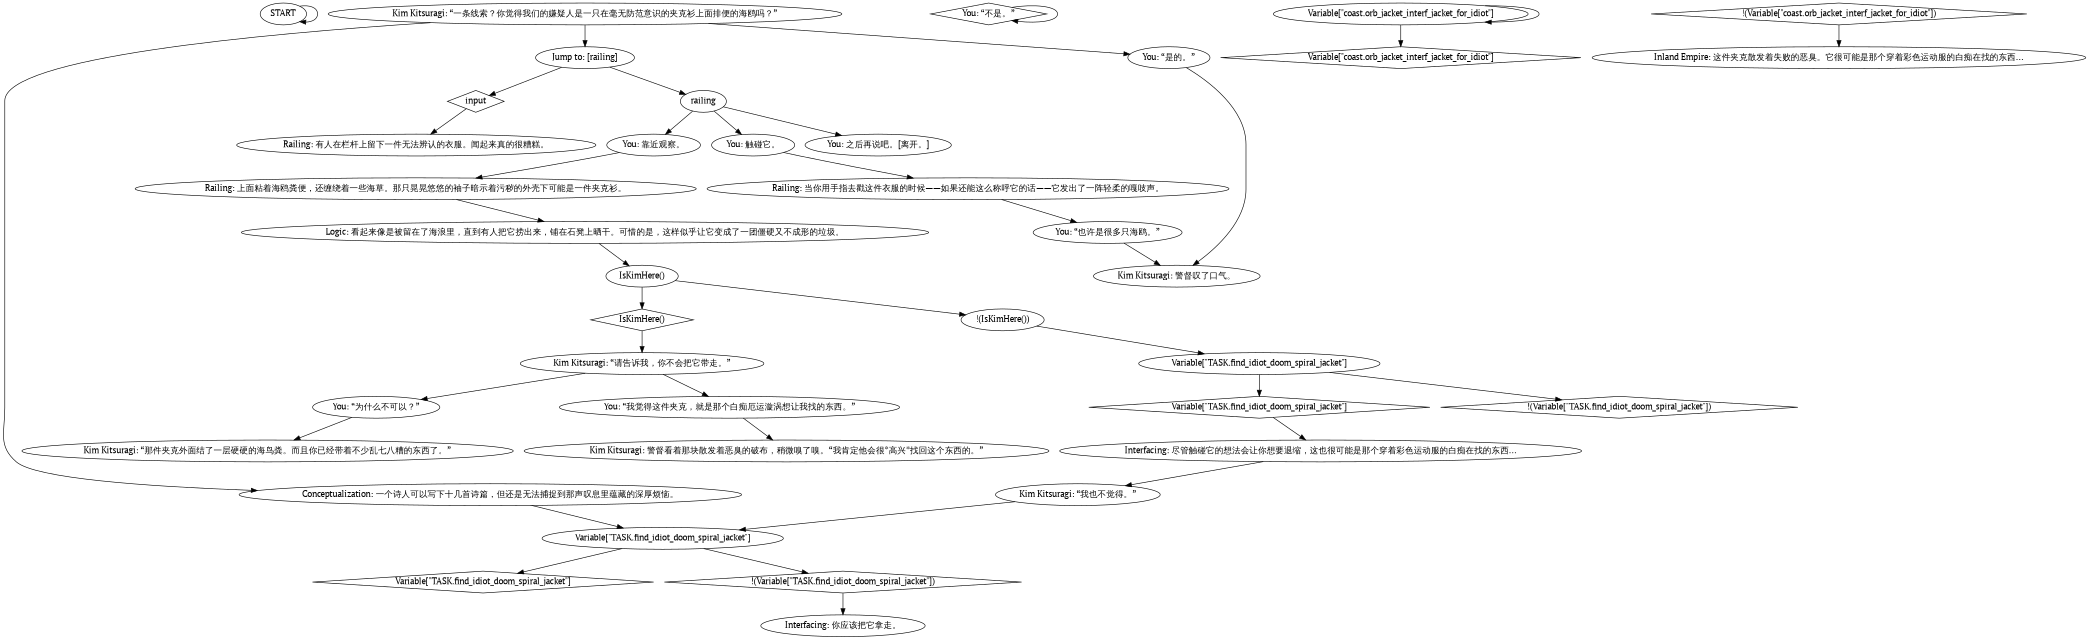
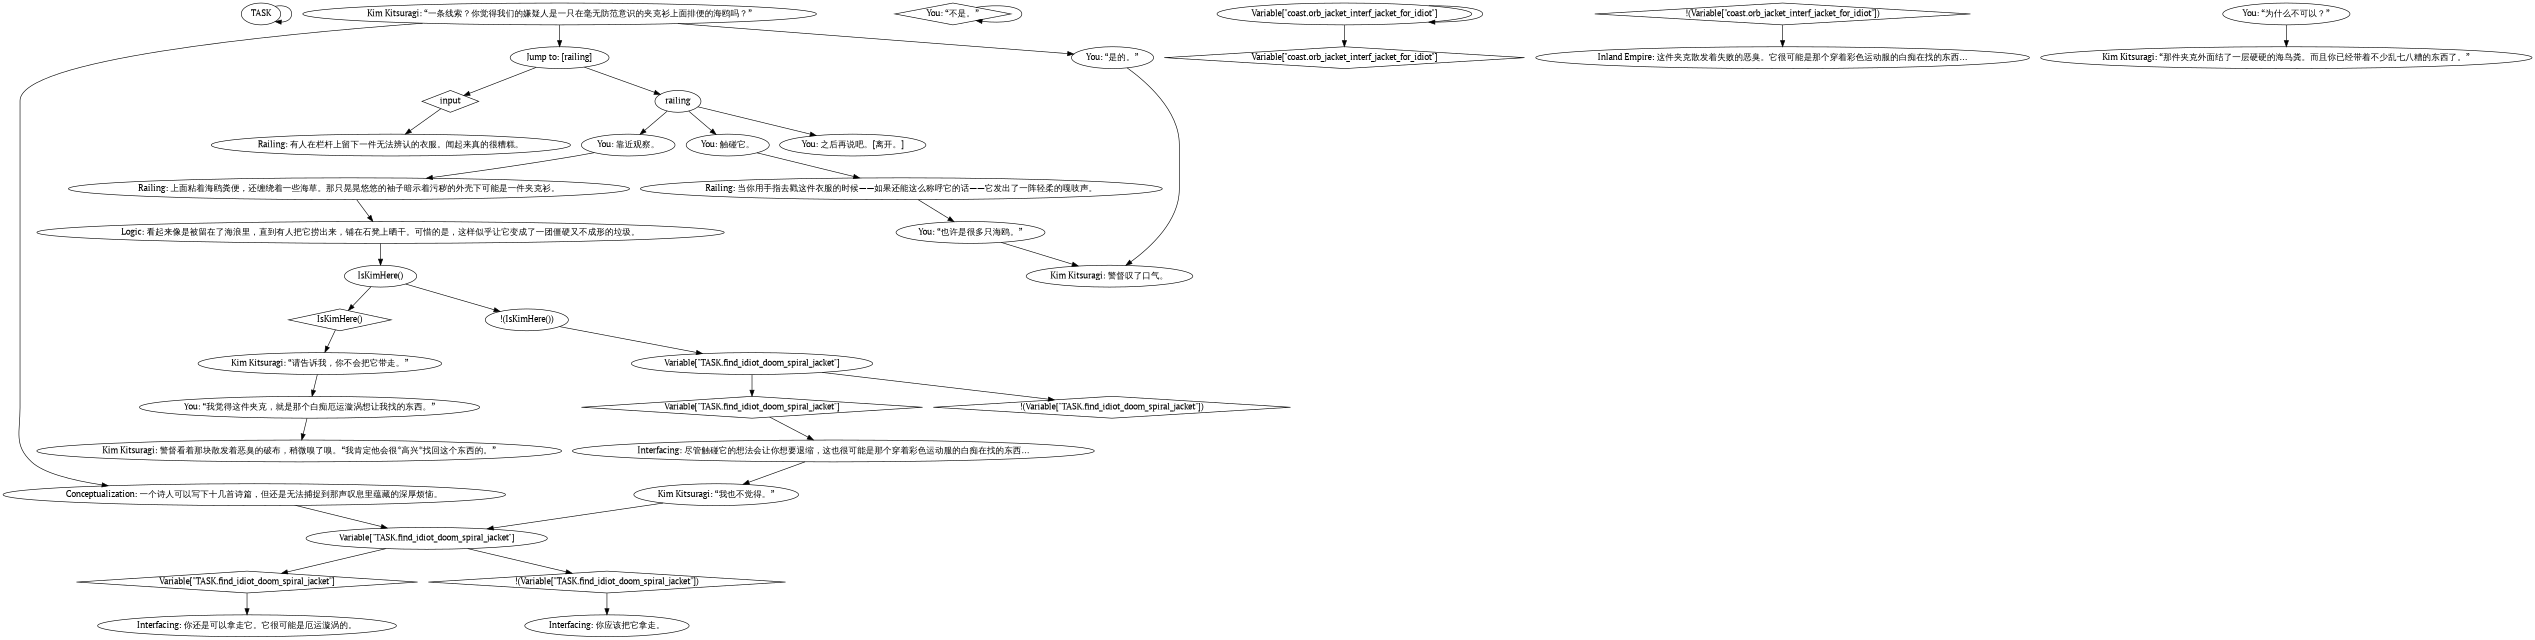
node "START": label "START" -> "TASK"
edge "Kim Kitsuragi: “请告诉我，你不会把它带走。”" -> "You: “为什么不可以？”": removed
node "Interfacing: 你还是可以拿走它。它很可能是厄运漩涡的。": added
